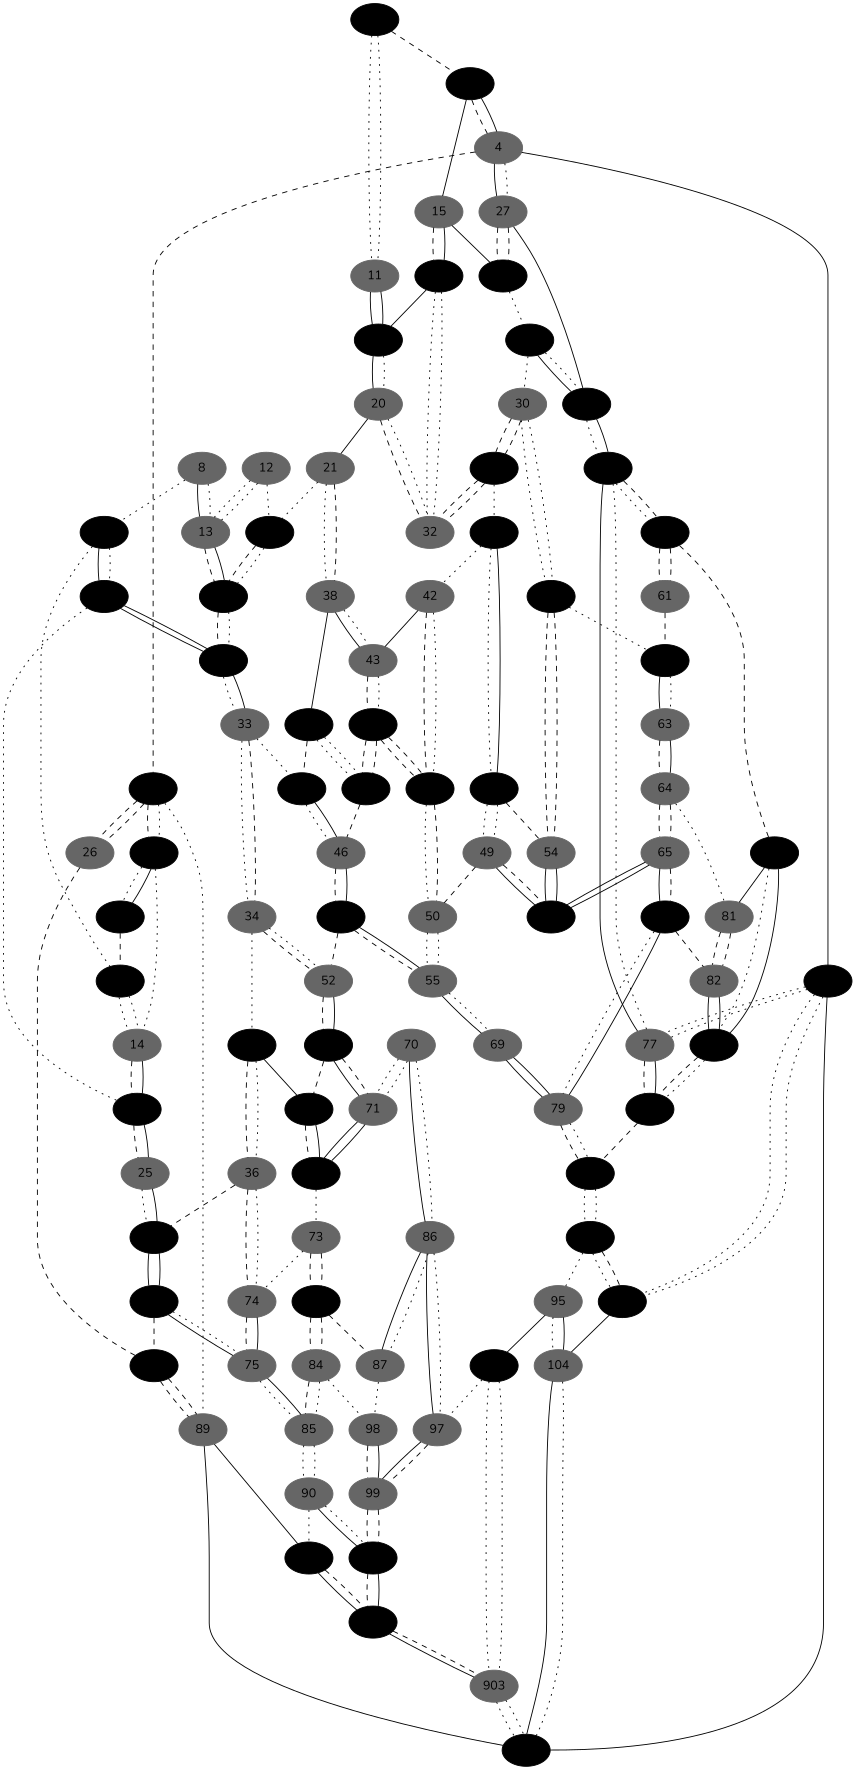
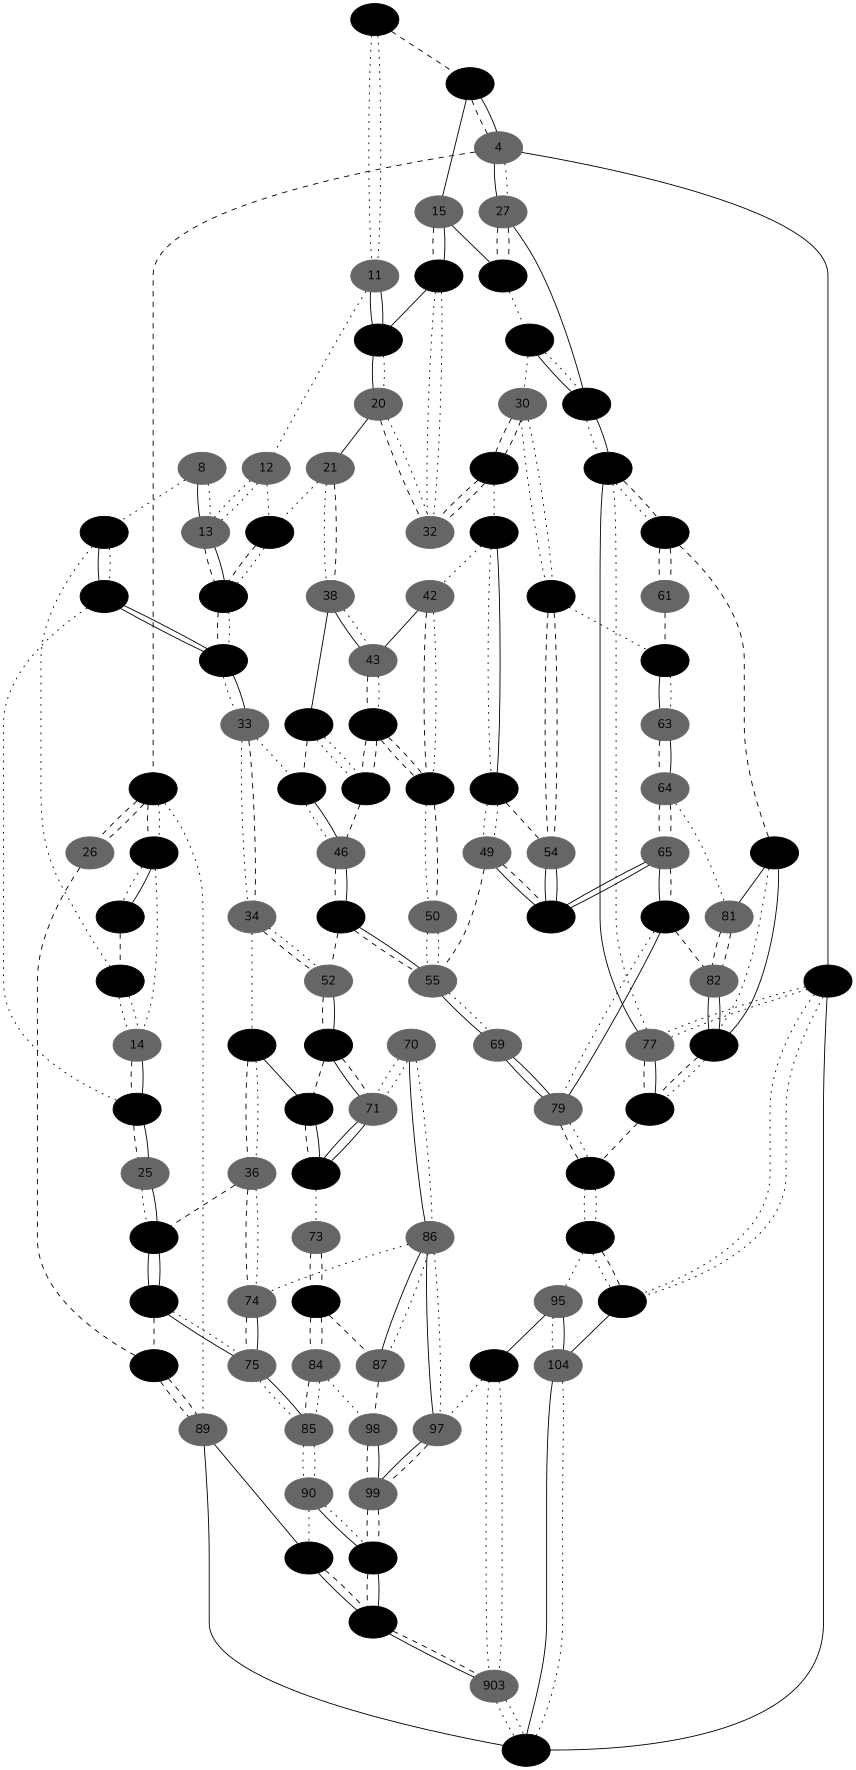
edge "11" -- "12": added
edge "49" -- "50": now "49" -- "55"
edge "73" -- "74": now "86" -- "74"
edge "87" -- "98": style dotted -> dashed
